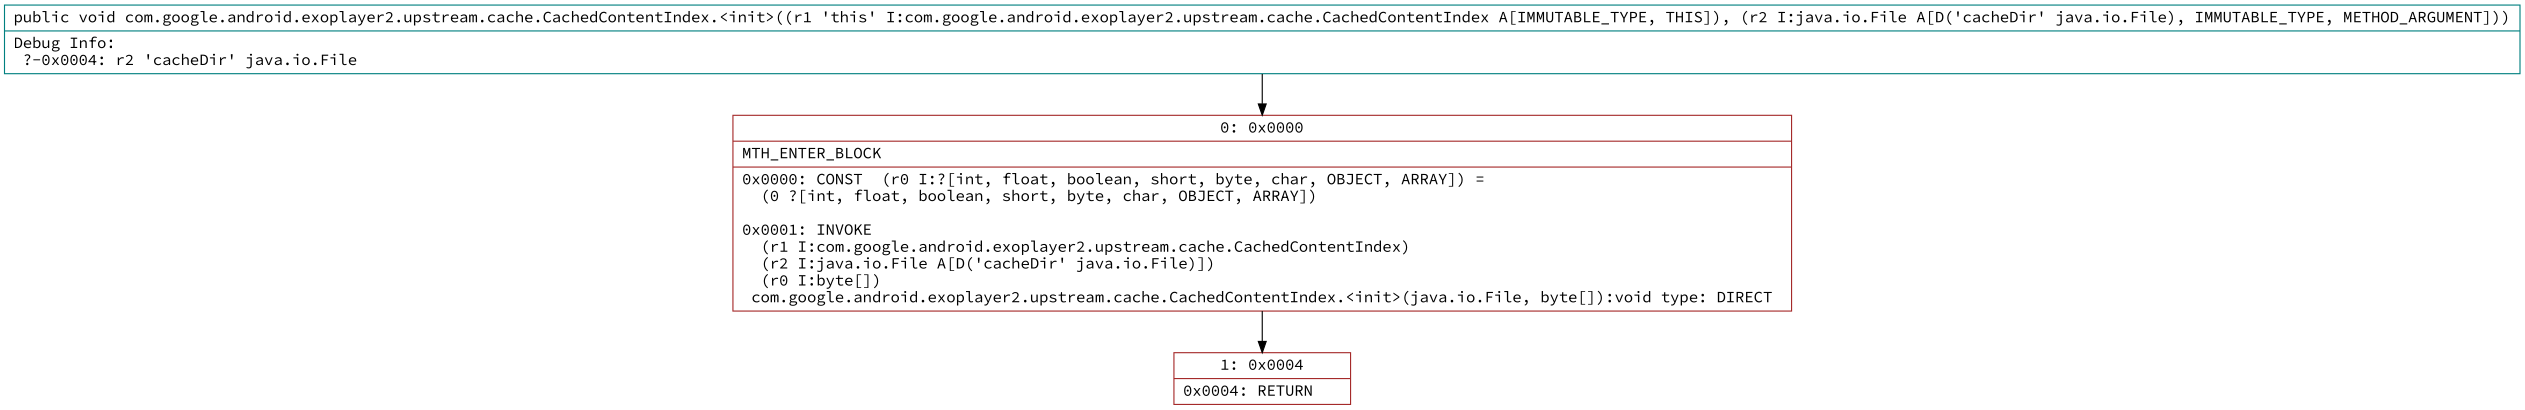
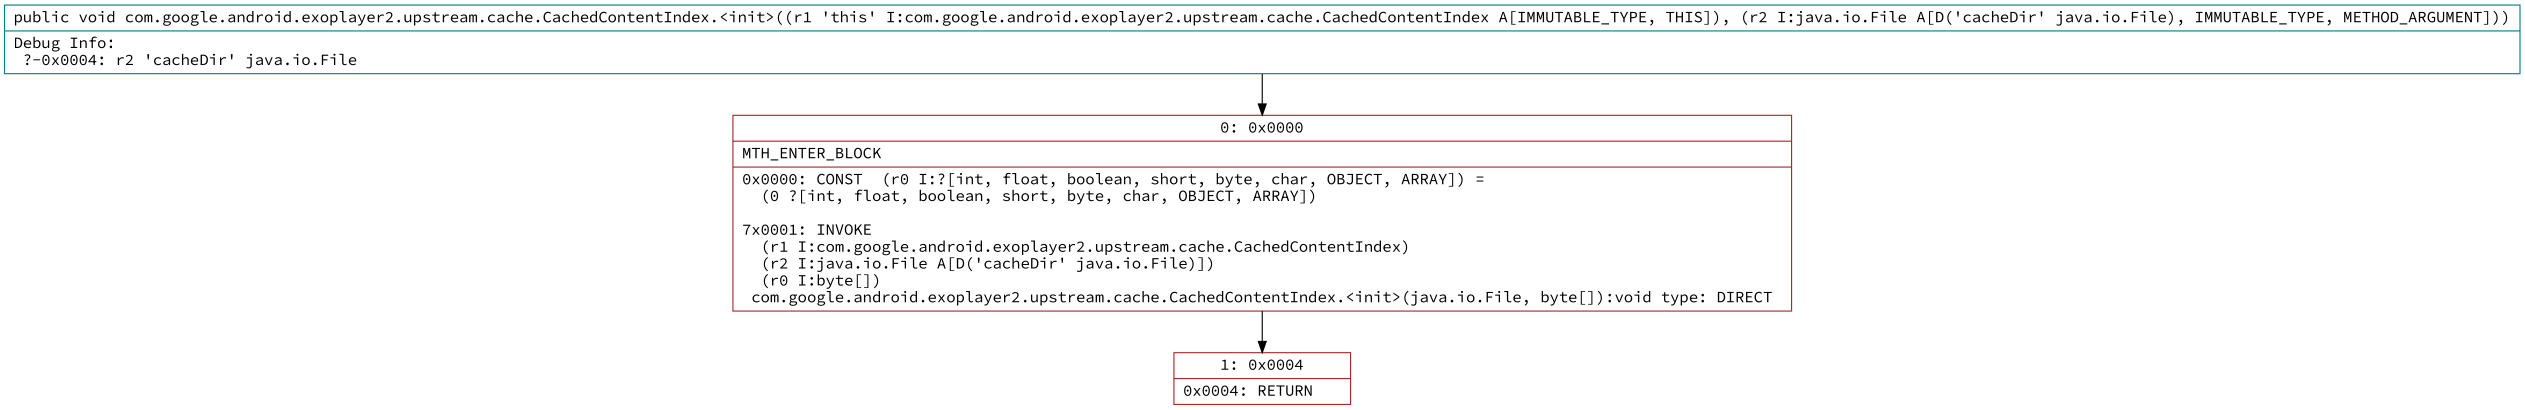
node "0: 0x0000": text "0x0001: INVOKE" -> "7x0001: INVOKE"
